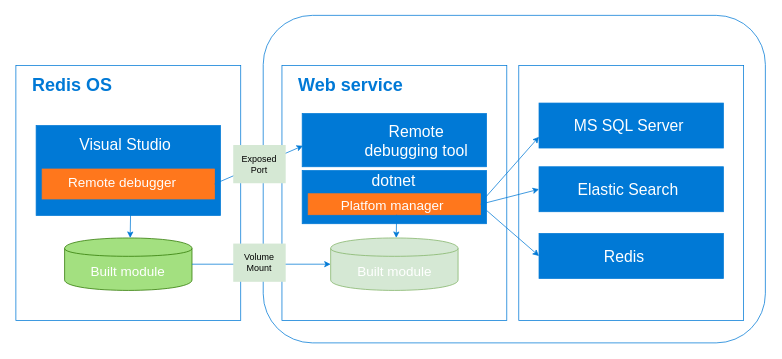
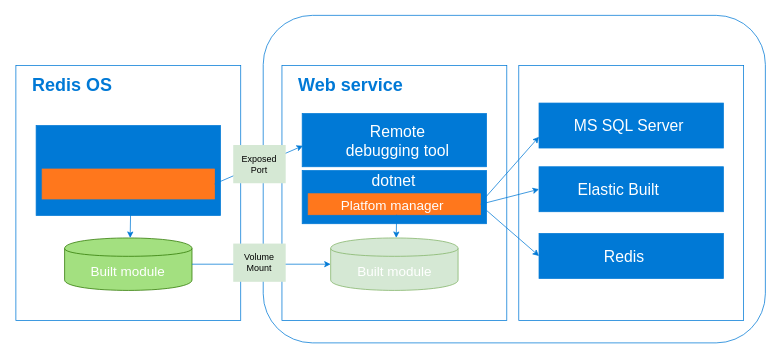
node "Remote debugging tool": moved (416, 139) -> (397, 139)
node "Visual Studio": removed
node "Remote debugger": removed
node "Elastic Search": label "Elastic Search" -> "Elastic Built"
